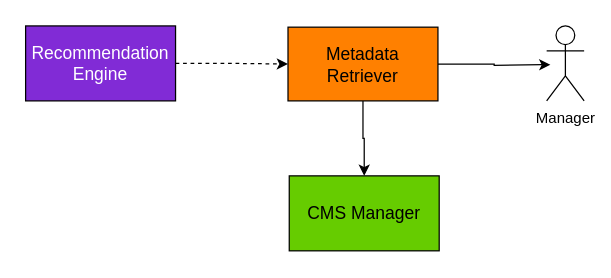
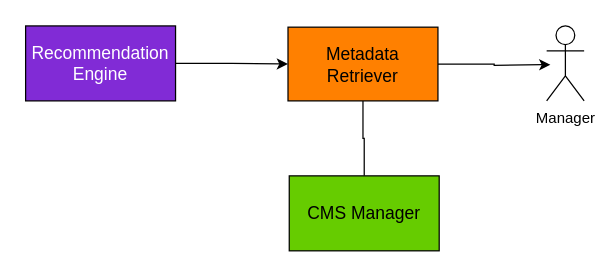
edge "Recommendation Engine" -> "Metadata Retriever": style dashed -> solid
edge "Metadata Retriever" -> "CMS Manager": arrowhead classic -> none
